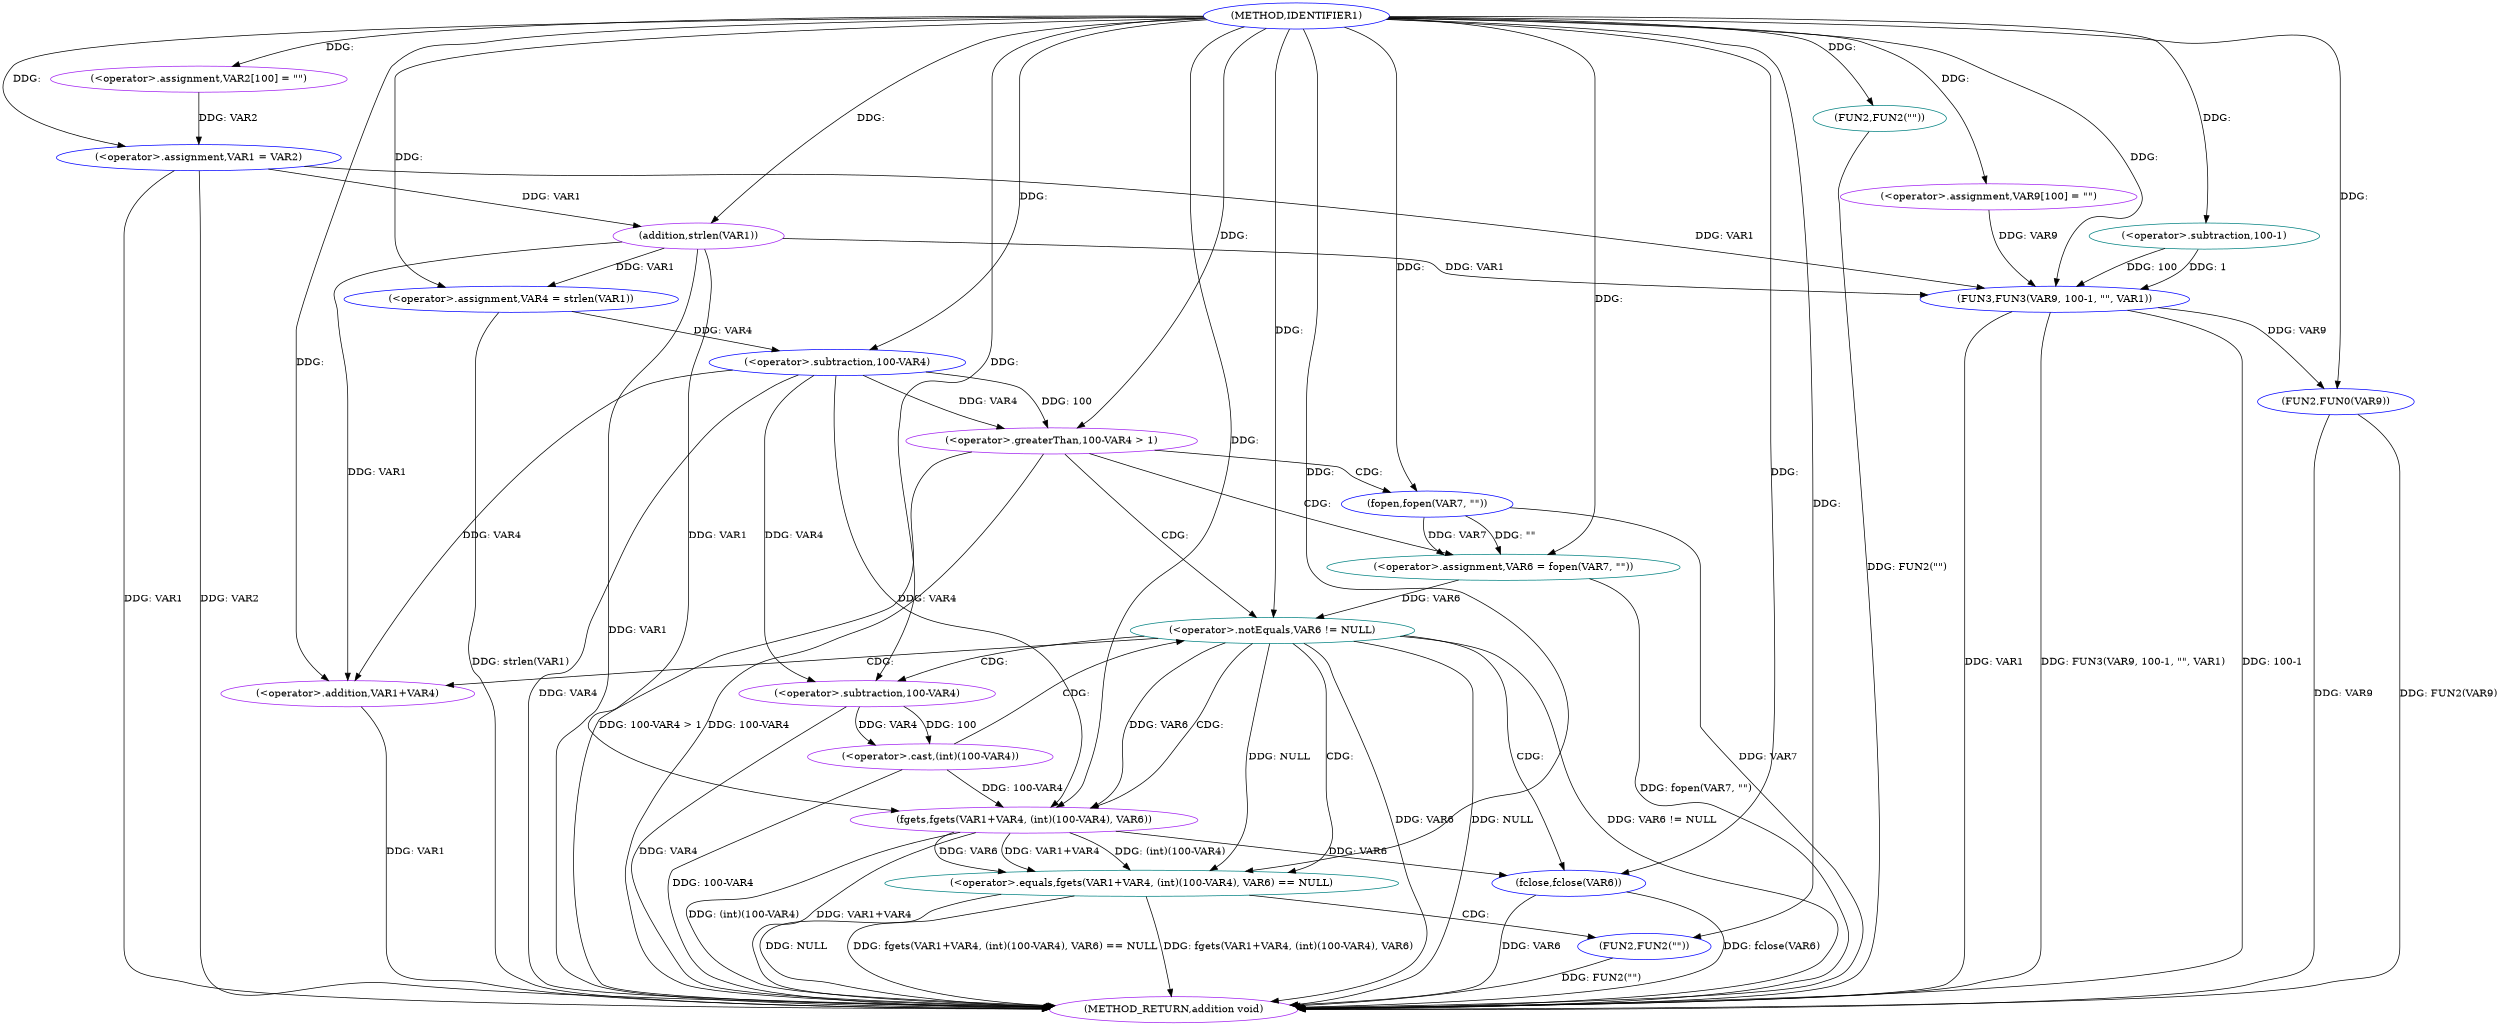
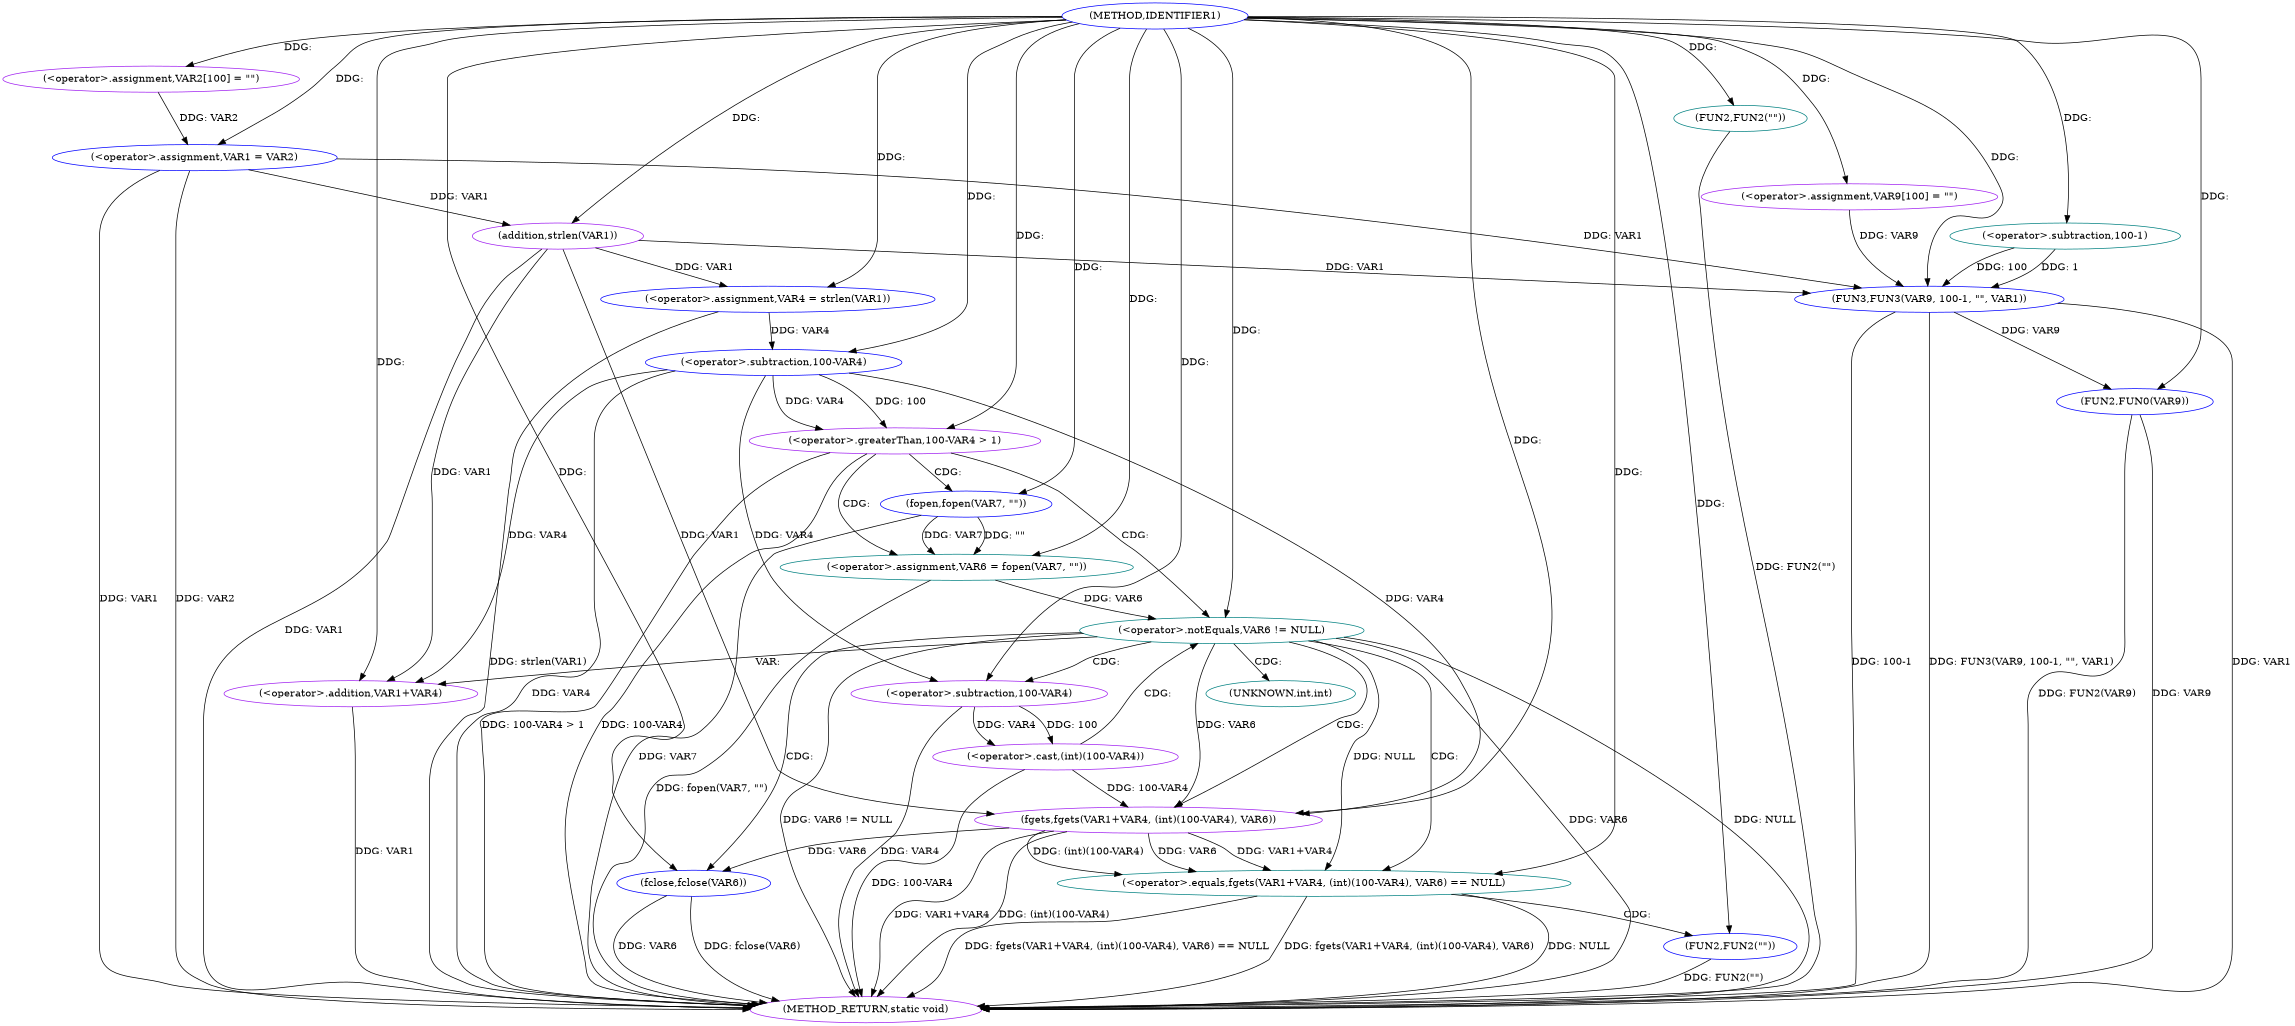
edge "(<operator>.notEquals,VAR6 != NULL)" -> "(<operator>.addition,VAR1+VAR4)": label "CDG: " -> "VAR: "
node "(UNKNOWN,int,int)": added
node "(METHOD_RETURN,addition void)": label "(METHOD_RETURN,addition void)" -> "(METHOD_RETURN,static void)"
